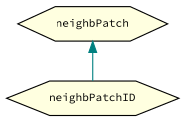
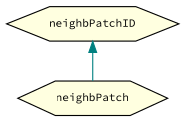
edge "neighbPatchID" -> "neighbPatch": reversed
